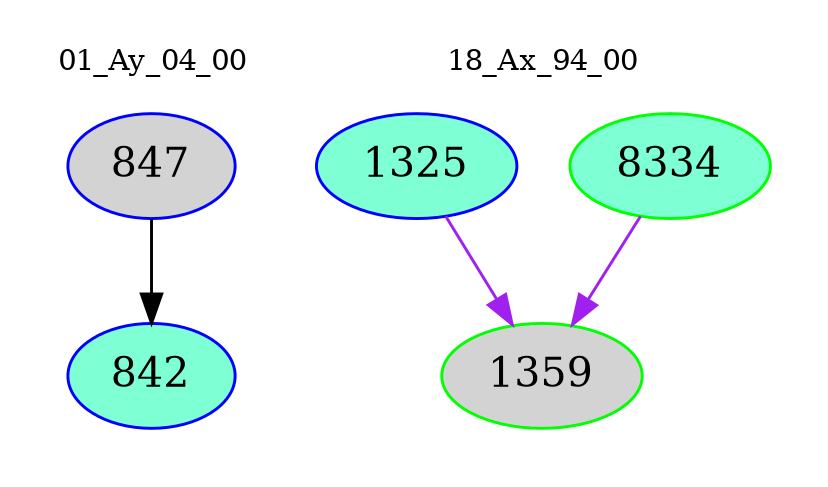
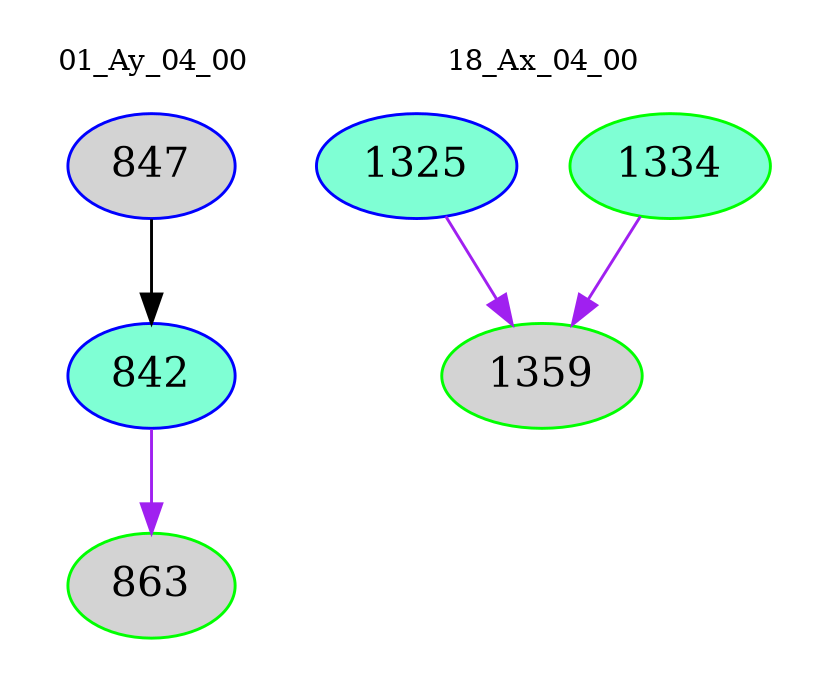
cluster "18_Ax_94_00": label "18_Ax_94_00" -> "18_Ax_04_00"
node "8334": label "8334" -> "1334"
node "863": added
